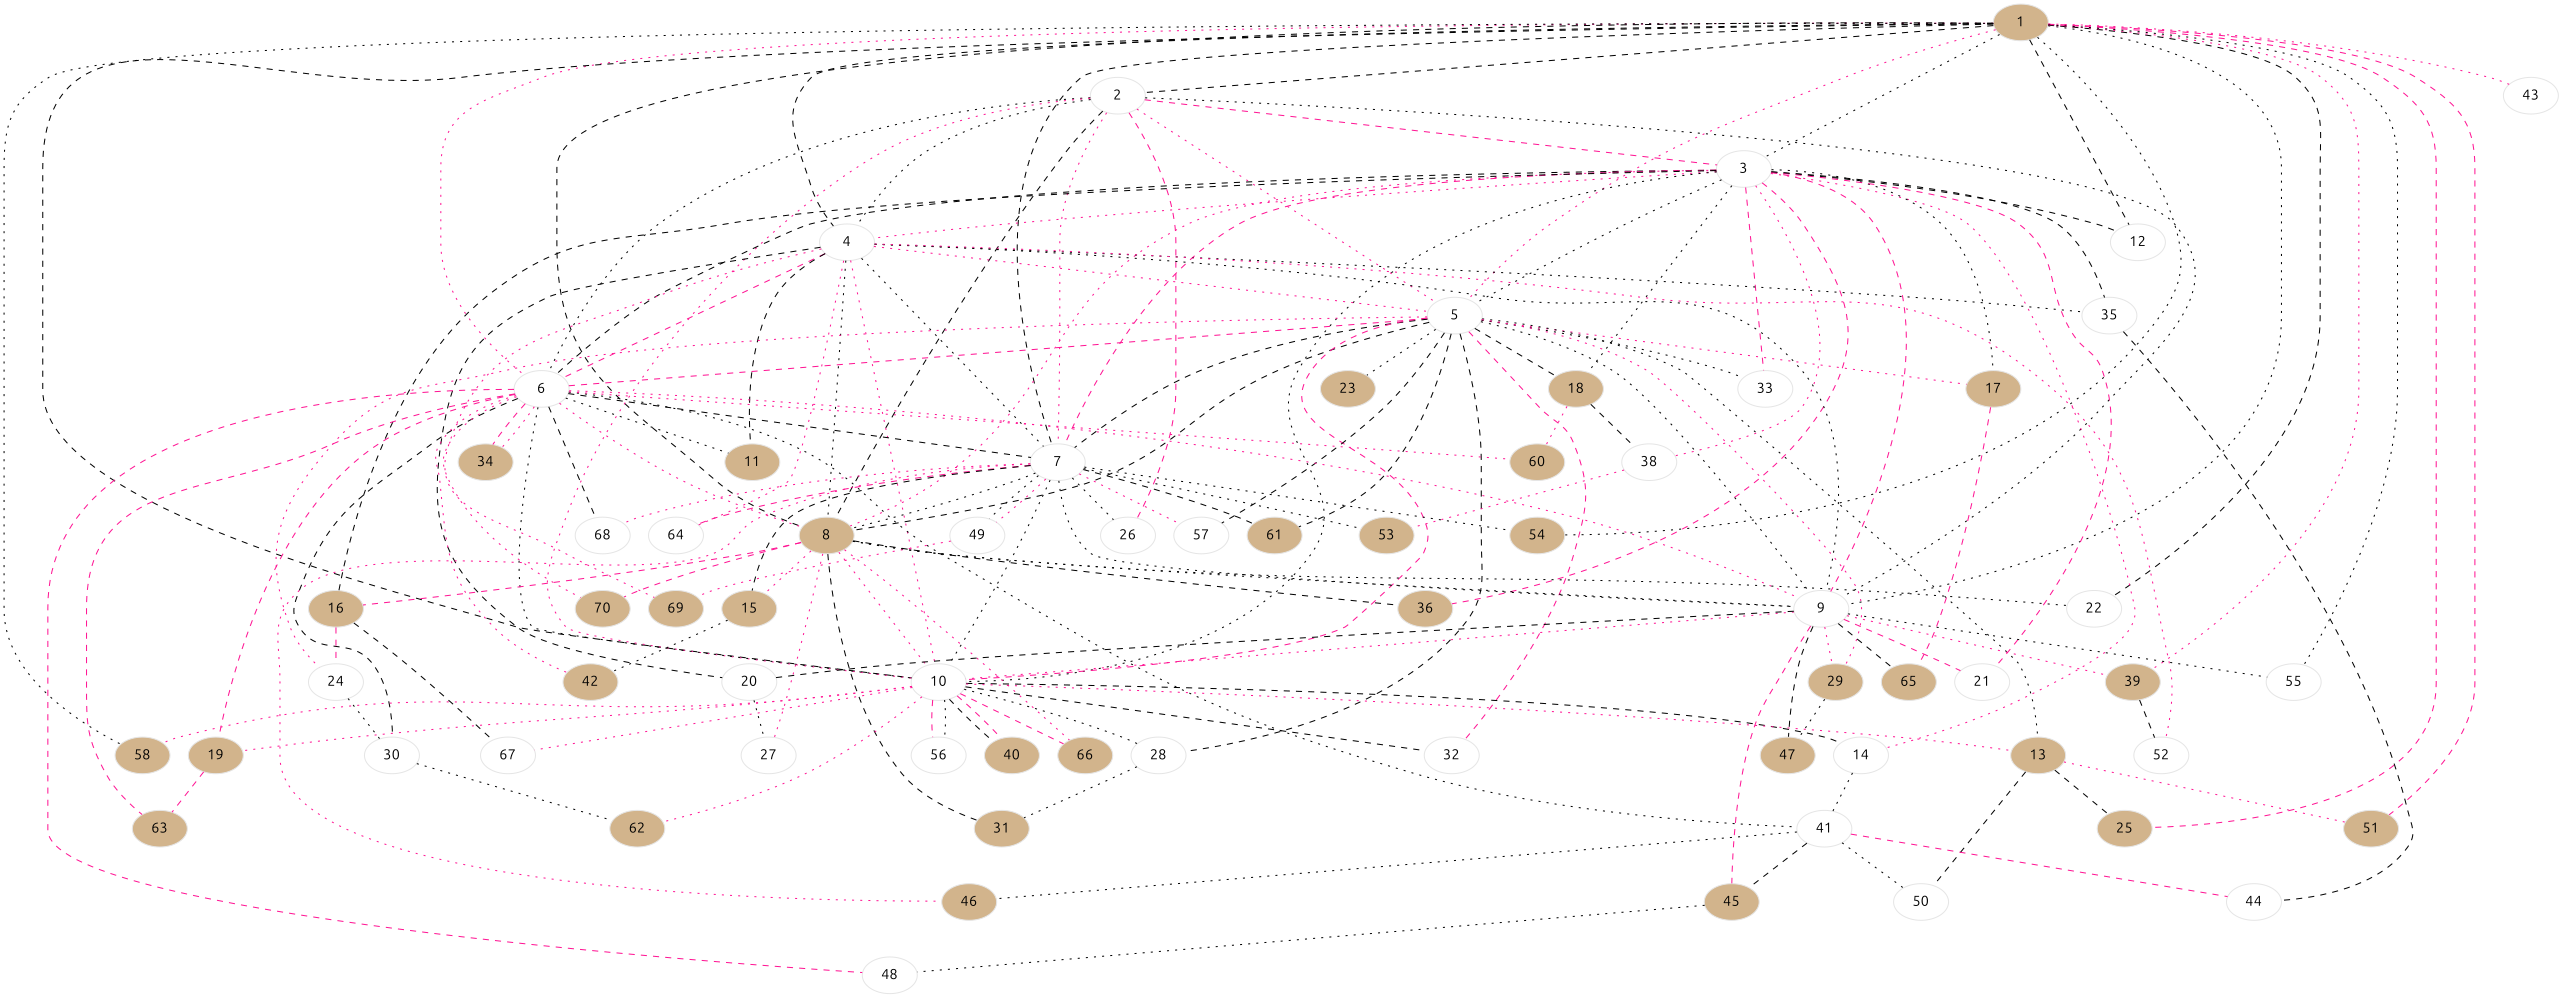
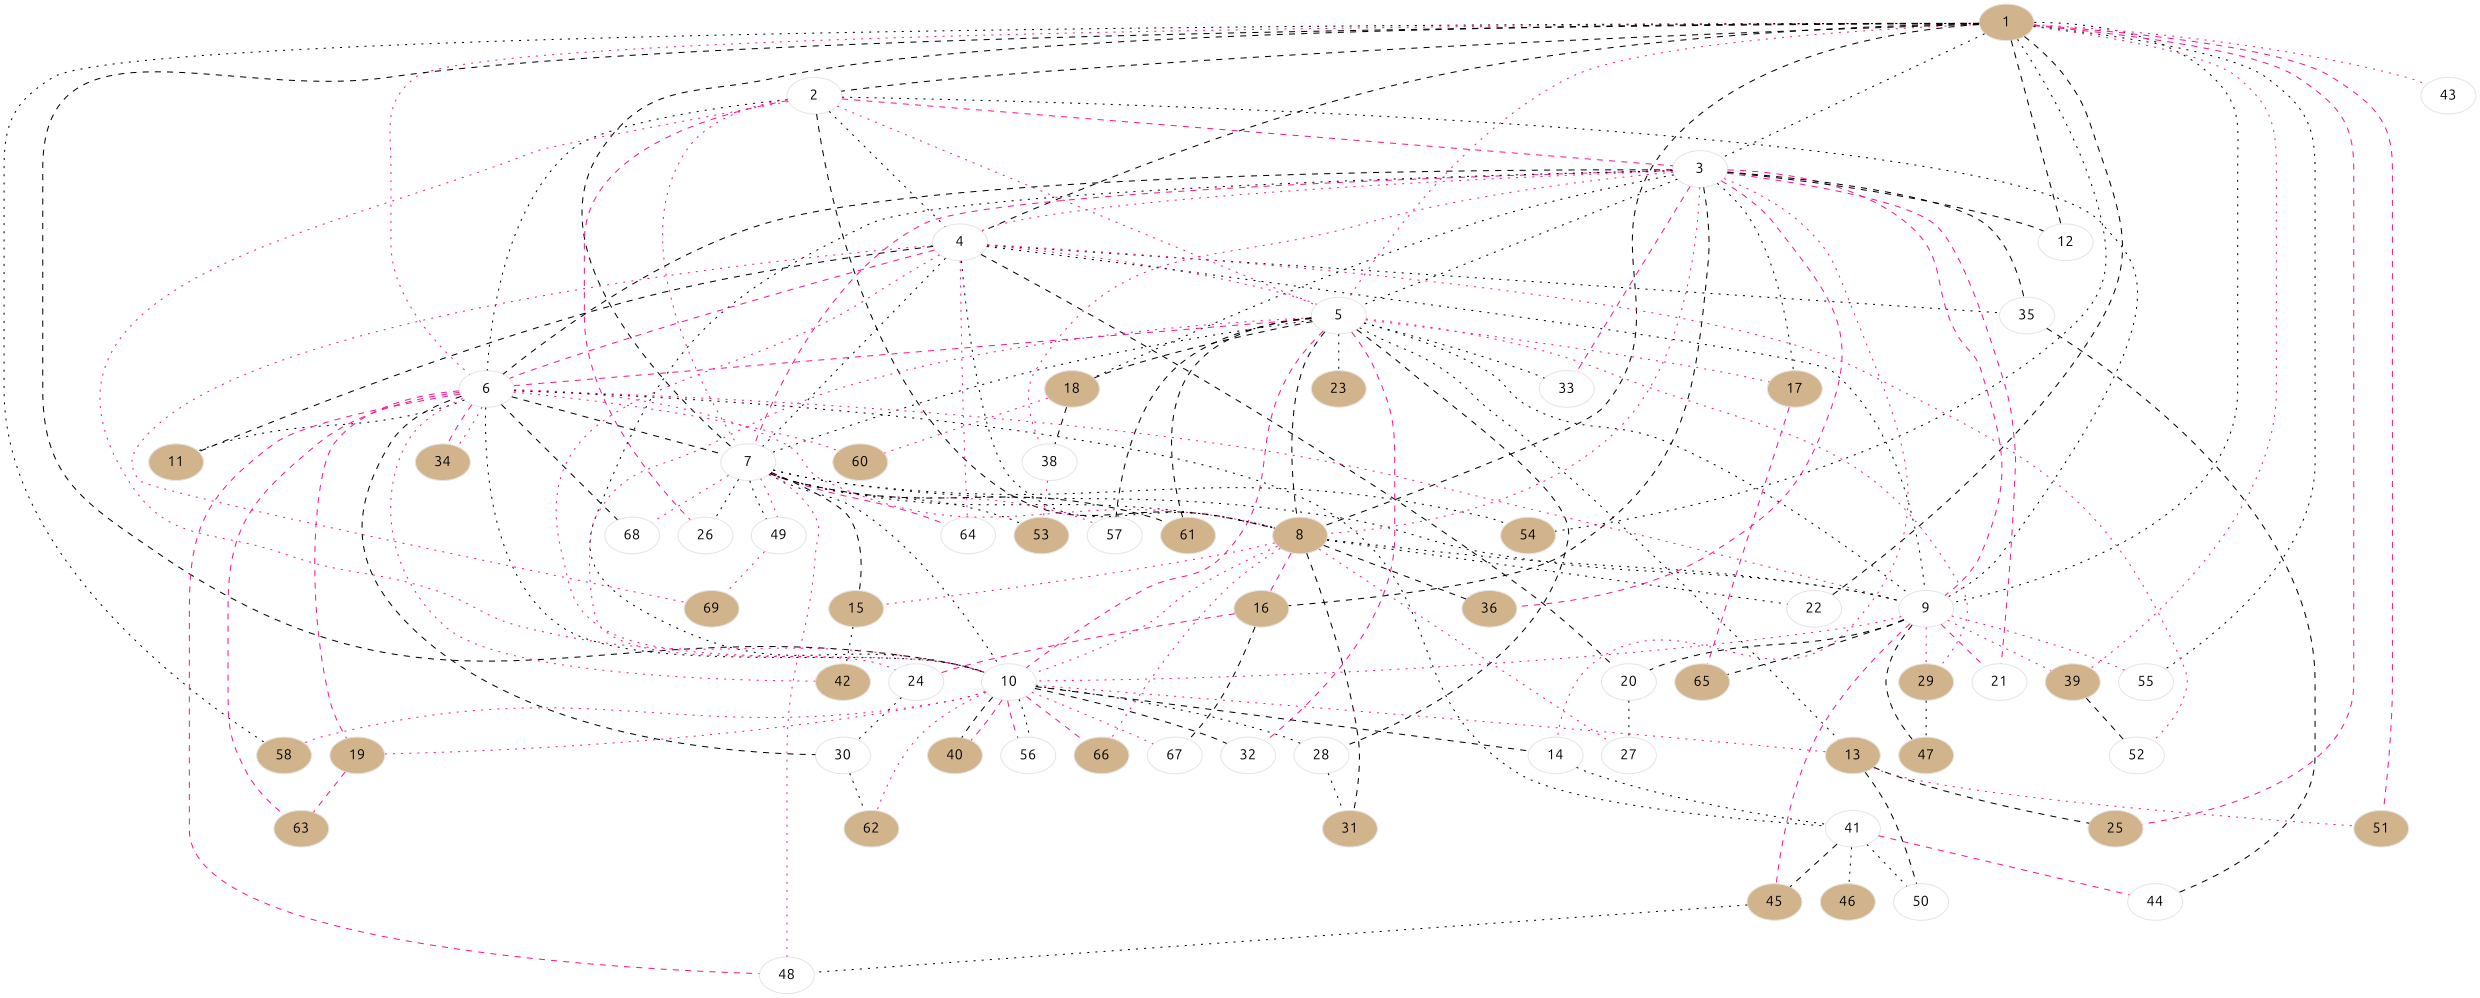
edge "5" -- "7": style dashed -> dotted
node "70": removed
edge "7" -- "46": now "7" -- "48"
edge "9" -- "55": color black -> deeppink
